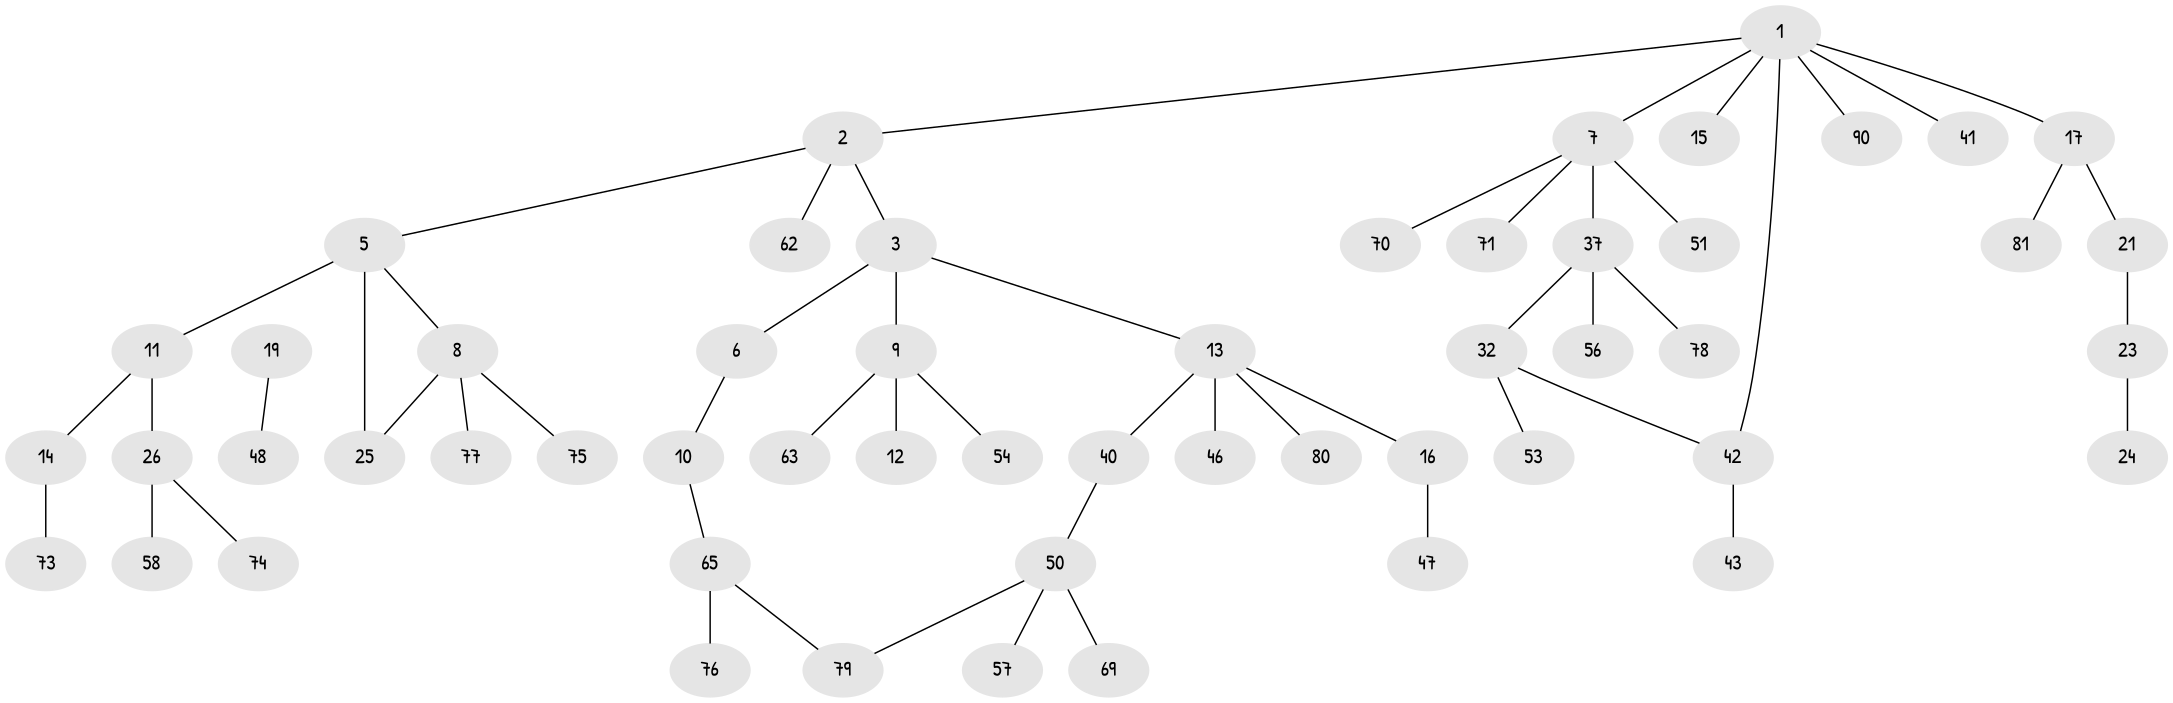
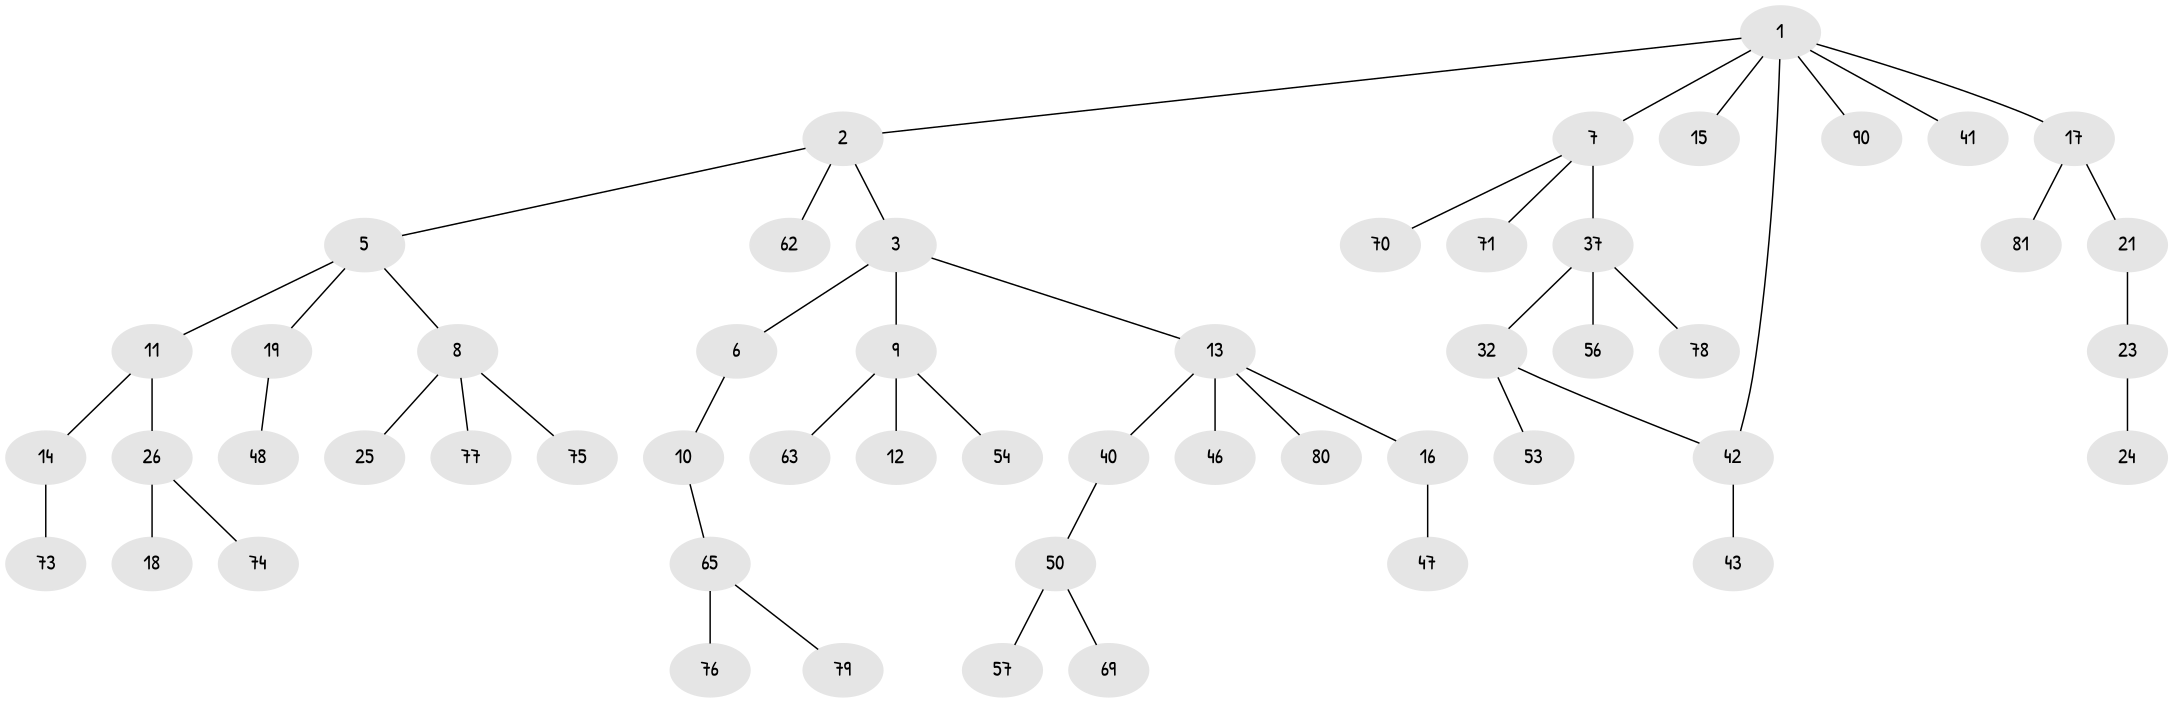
node "51": removed
edge "5" -- "25": now "5" -- "19"
node "58": label "58" -> "18"
edge "50" -- "79": removed
